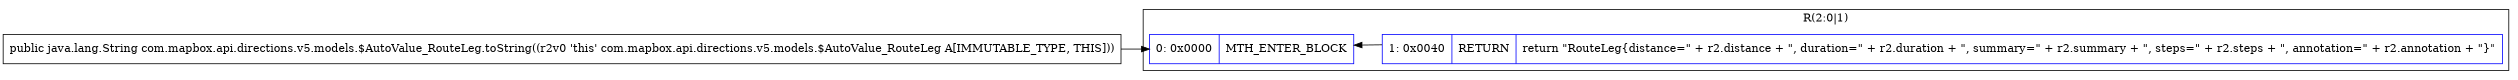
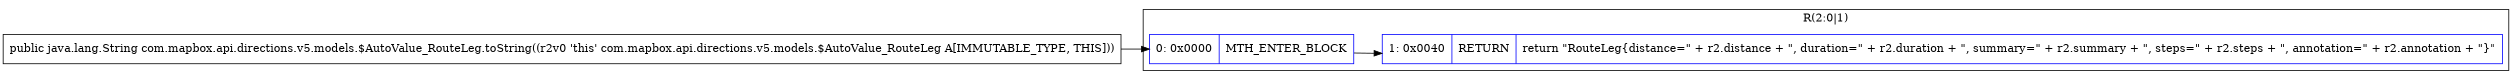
edge "1: 0x0040" -> "0: 0x0000": reversed
